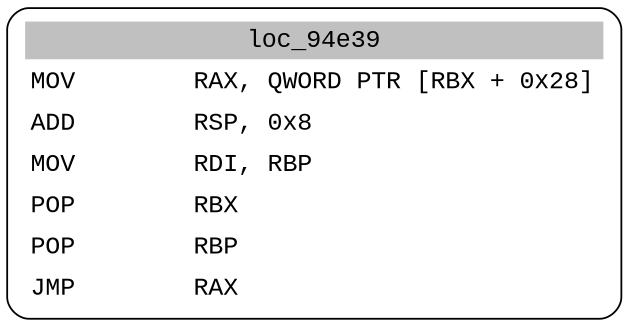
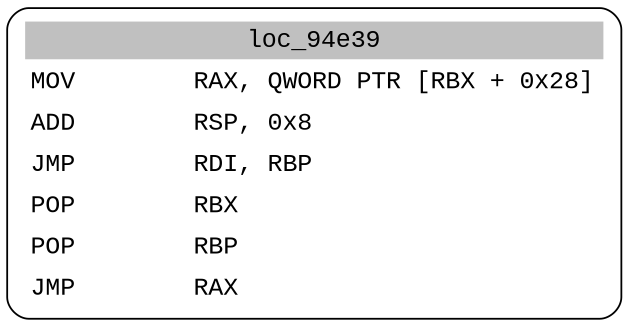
node "loc_94e39": text "MOV        RDI, RBP" -> "JMP        RDI, RBP"
